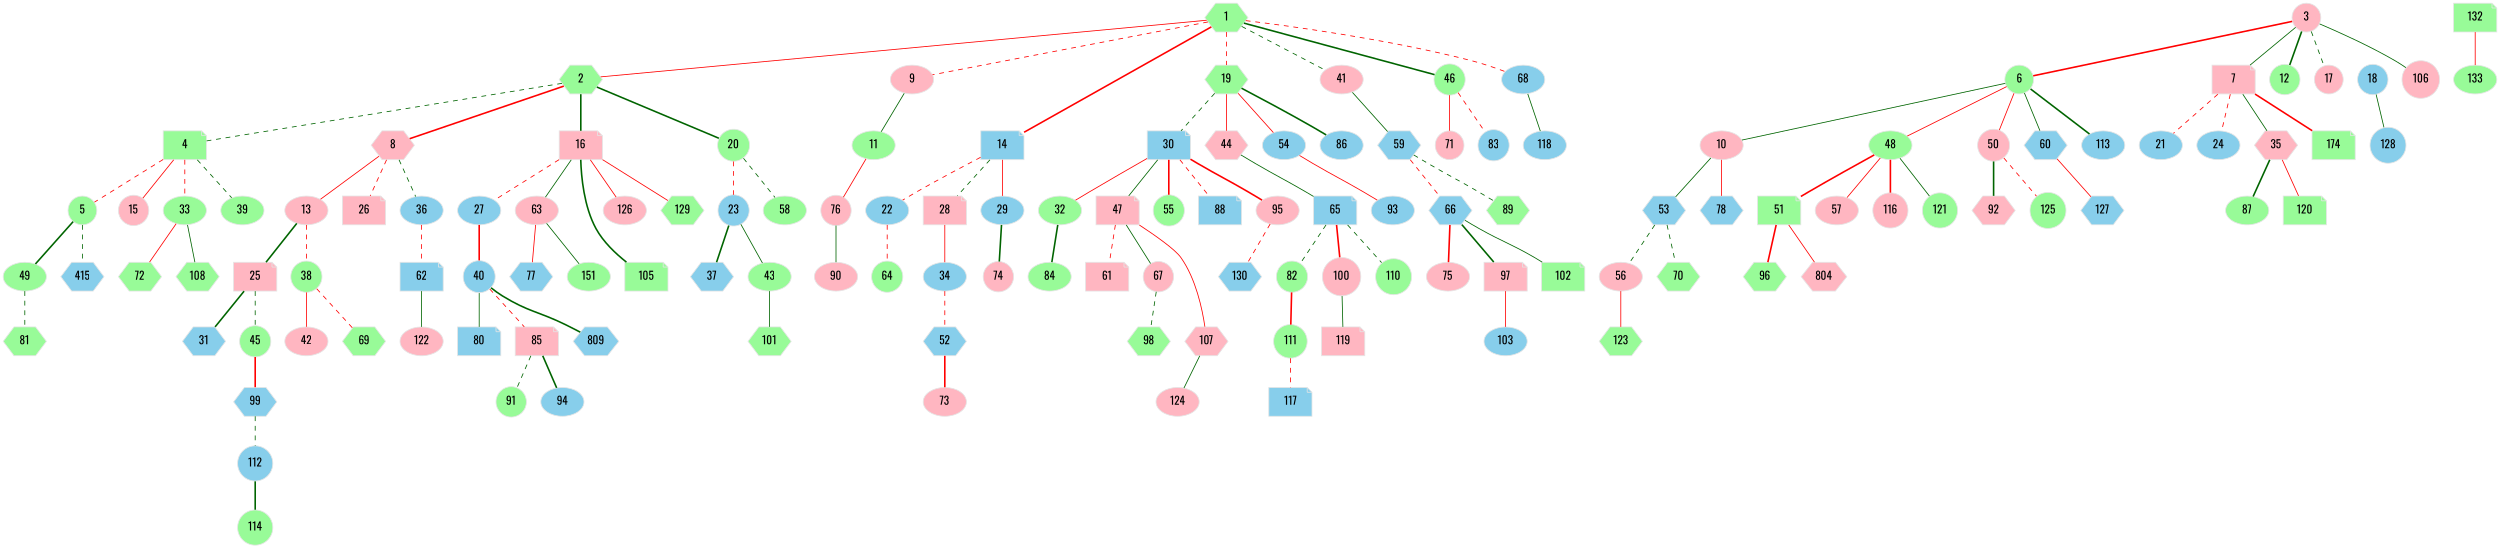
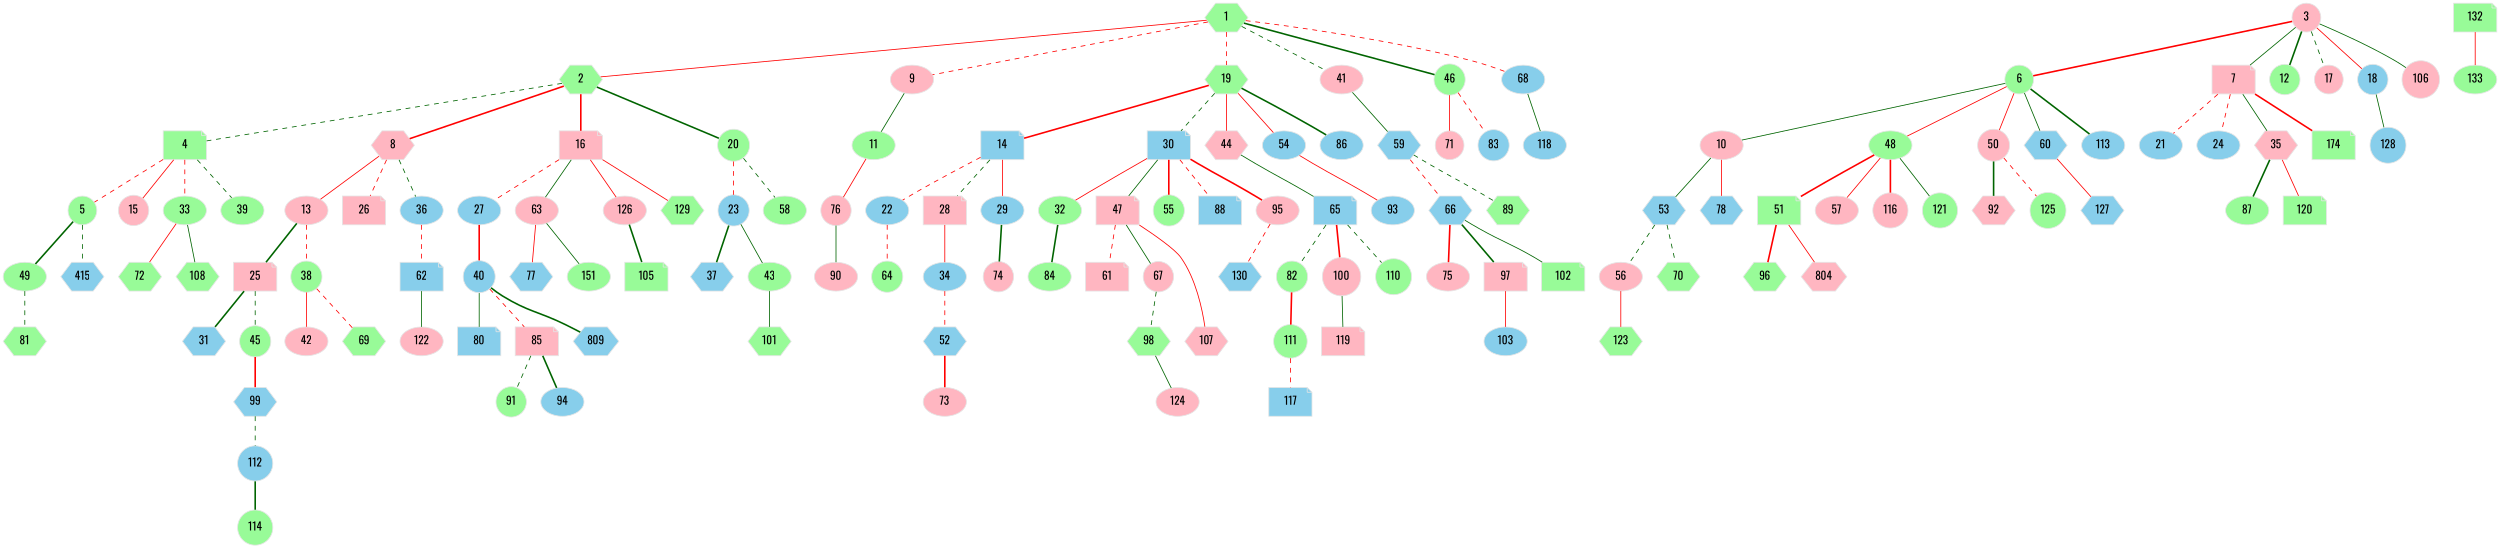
edge "3" -- "18": added
edge "1" -- "14": now "19" -- "14"
edge "2" -- "16": color darkgreen -> red
edge "16" -- "105": now "126" -- "105"
edge "107" -- "124": now "98" -- "124"
